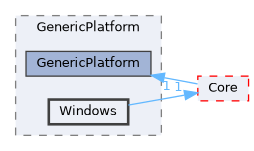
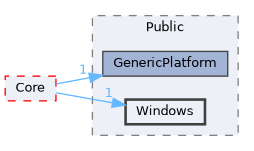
cluster "GenericPlatform": label "GenericPlatform" -> "Public"
edge "Windows" -> "Core": reversed
